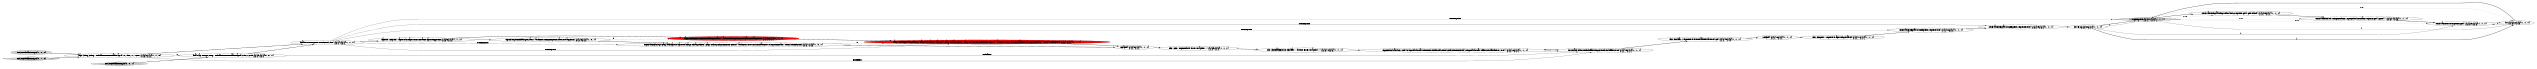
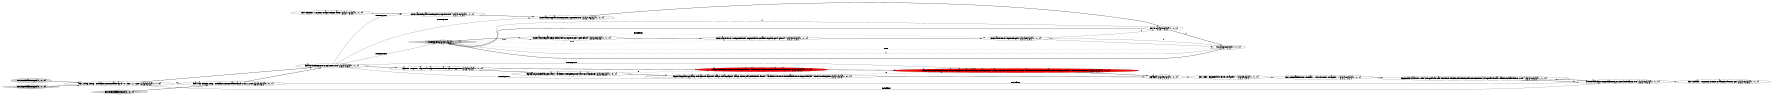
edge "i < numRequests@@@21@@@['1', '1', '1']" -> "Assert.assertTrue(responses.get(i))@@@25@@@['1', '1', '1']": label "true" -> "endOffsets"
edge "int i = 0@@@20@@@['1', '1', '1']" -> "Assert.assertTrue(responses.get(i))@@@25@@@['1', '1', '1']": reversed
node "verifyAll()@@@16@@@['1', '1', '1']": removed
